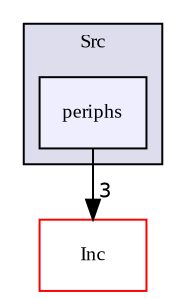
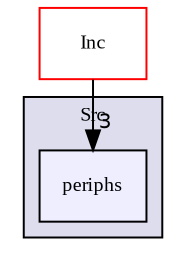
edge "periphs" -> "Inc": reversed
